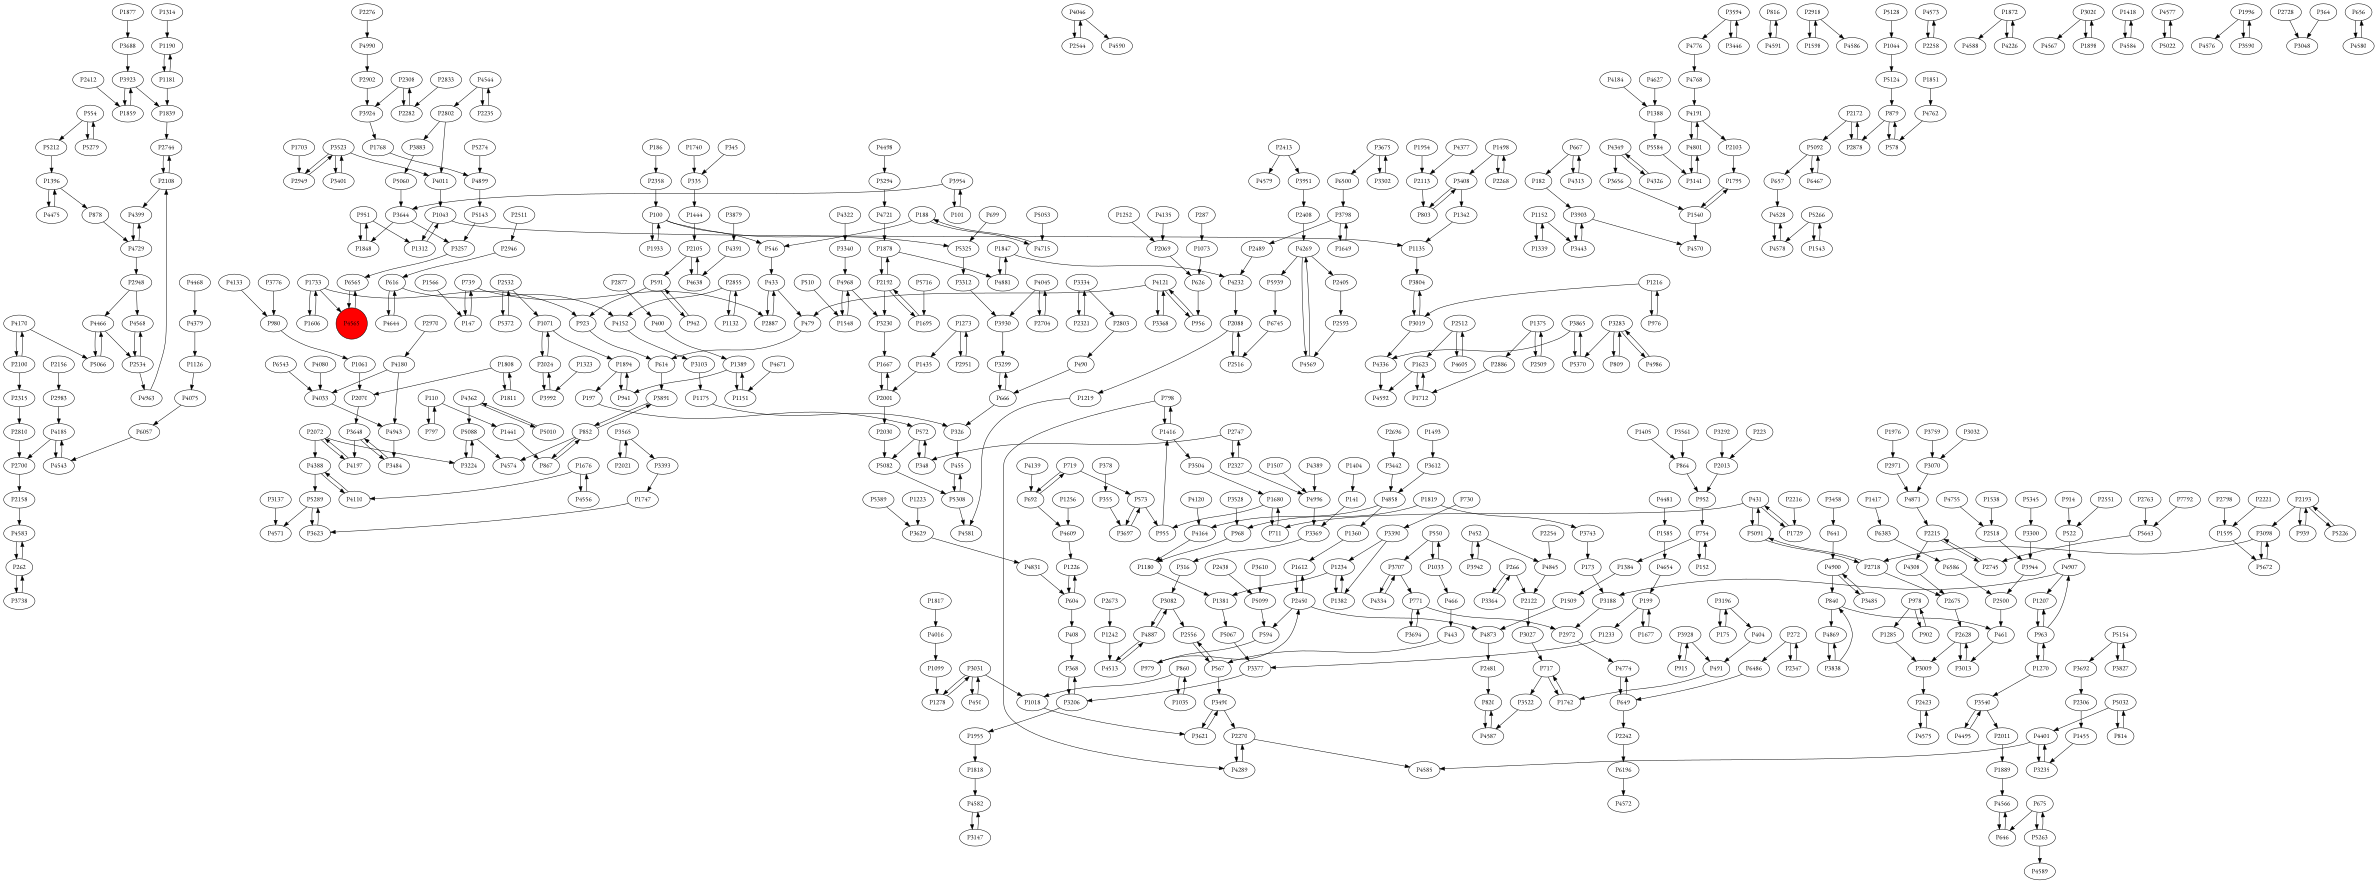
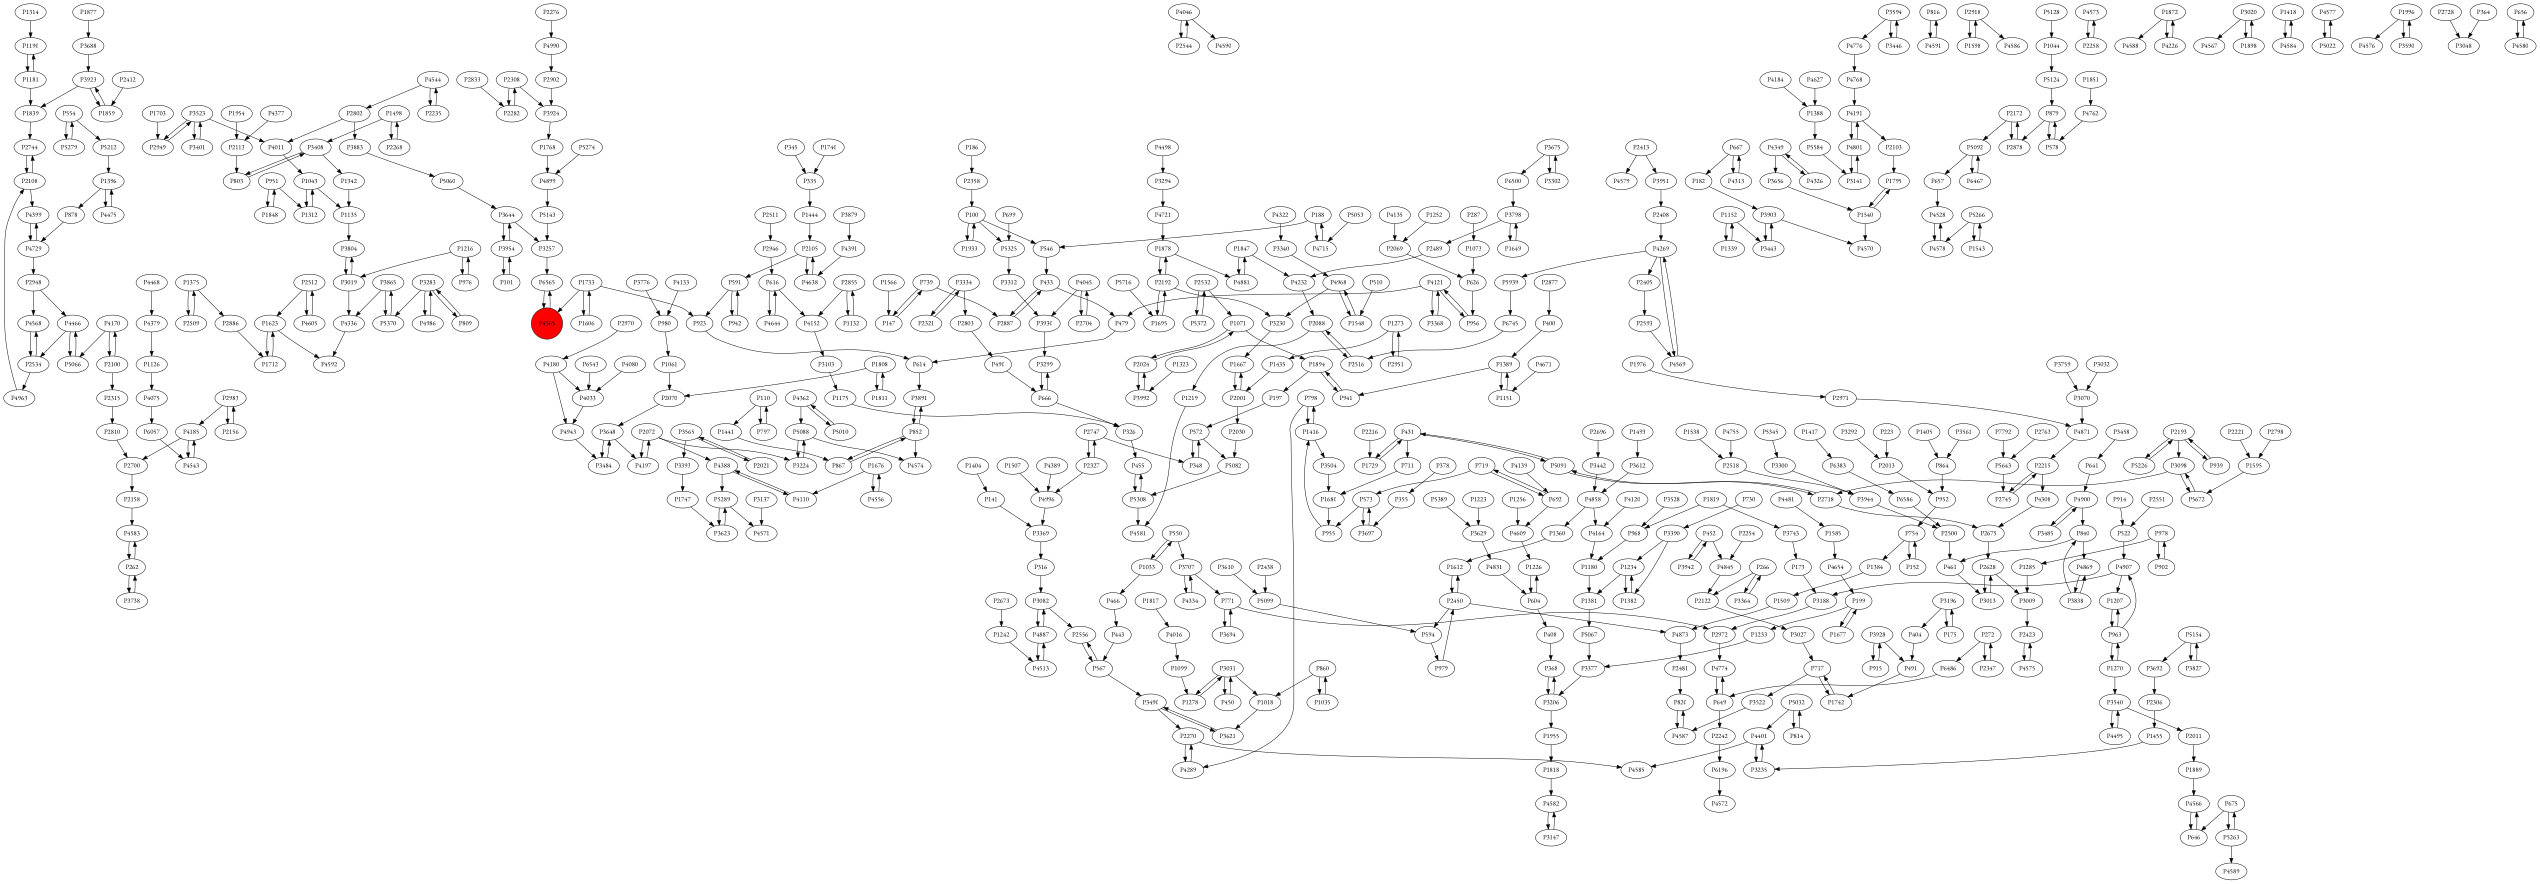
edge "P3644" -> "P1848": now "P3644" -> "P3954"
edge "P2983" -> "P2156": added
edge "P1680" -> "P711": removed
